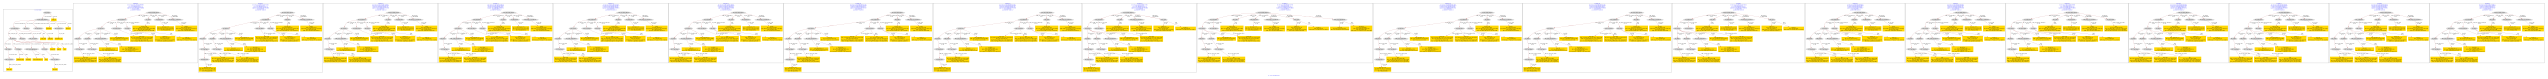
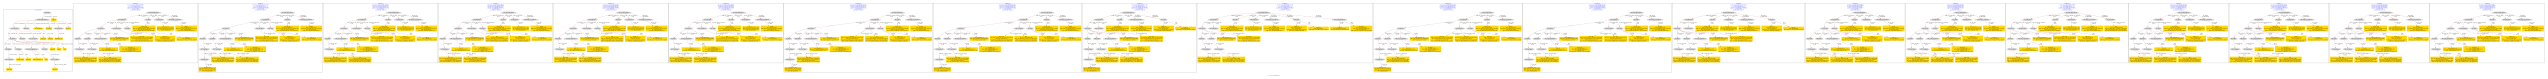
node "E8_Acquisition1": fillcolor lightgray -> gold
